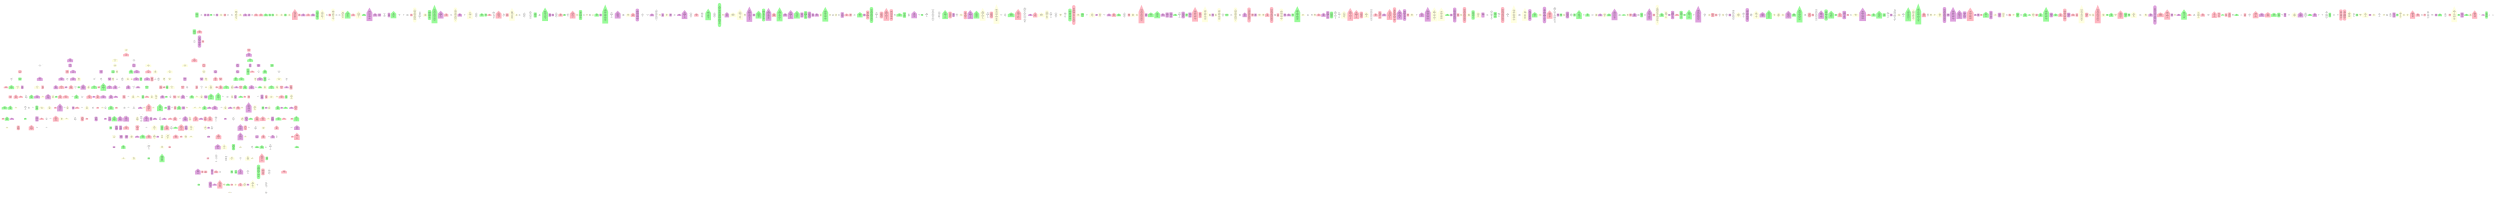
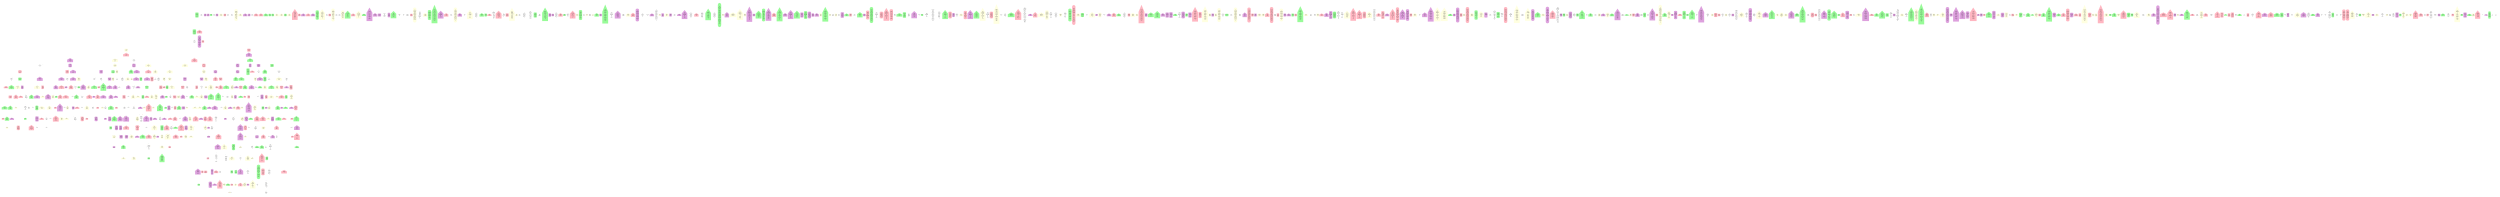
node "# 0x162d JUMPDEST PUSHX Data JUMP": fillcolor lightpink -> palegreen
node "# 0x203f JUMPDEST PUSHX Data JUMPI": added
